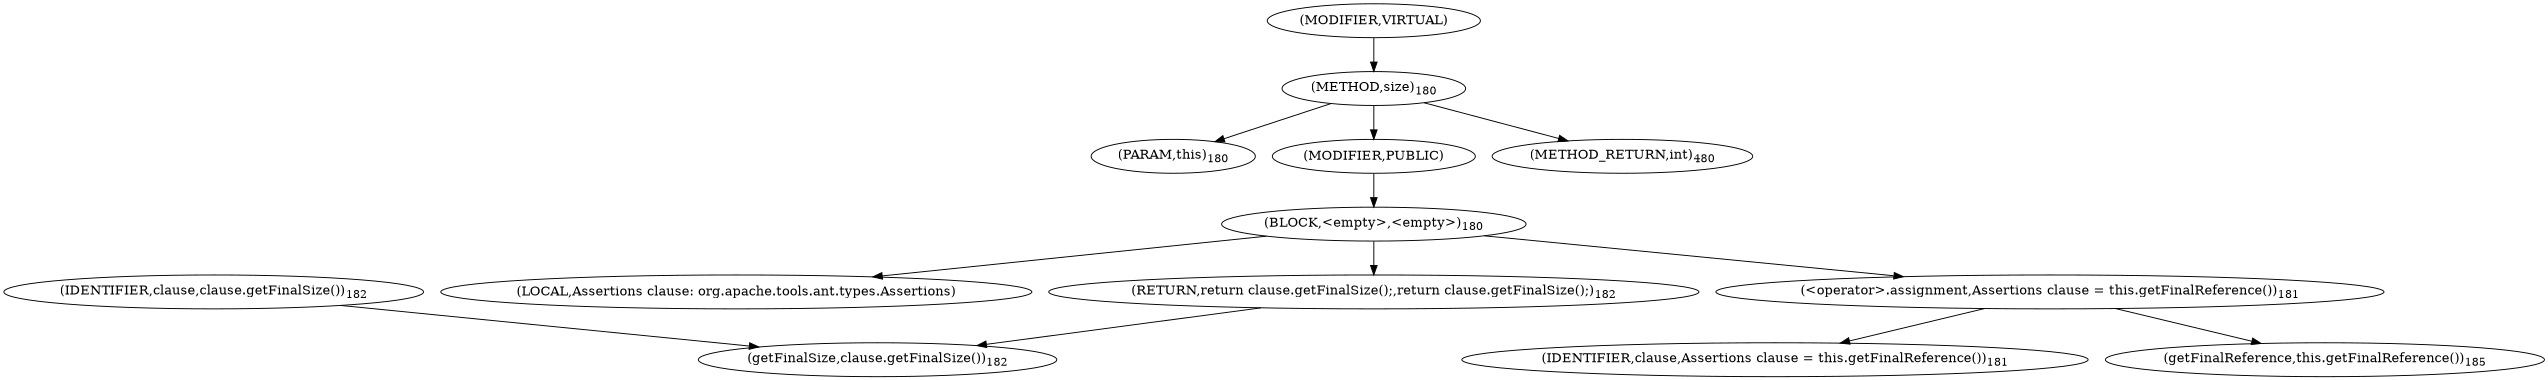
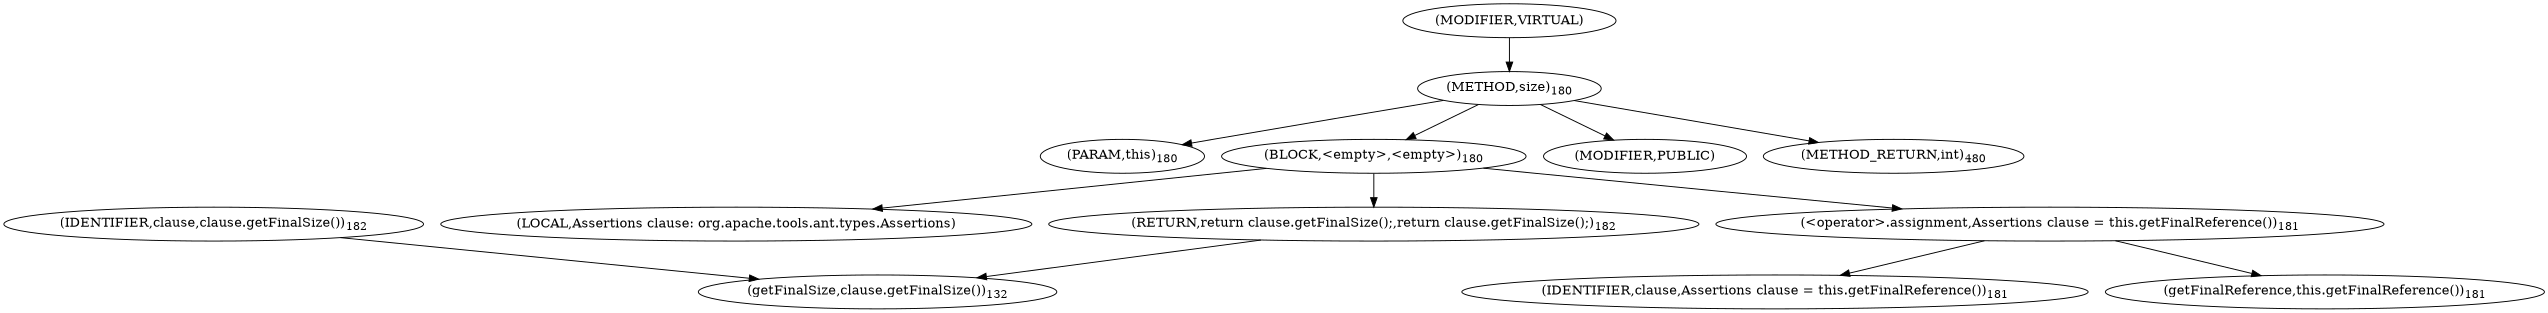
edge "(MODIFIER,PUBLIC)" -> "(BLOCK,<empty>,<empty>)": now "(METHOD,size)" -> "(BLOCK,<empty>,<empty>)"
node "(getFinalSize,clause.getFinalSize())": text "182" -> "132"
node "(getFinalReference,this.getFinalReference())": text "185" -> "181"
